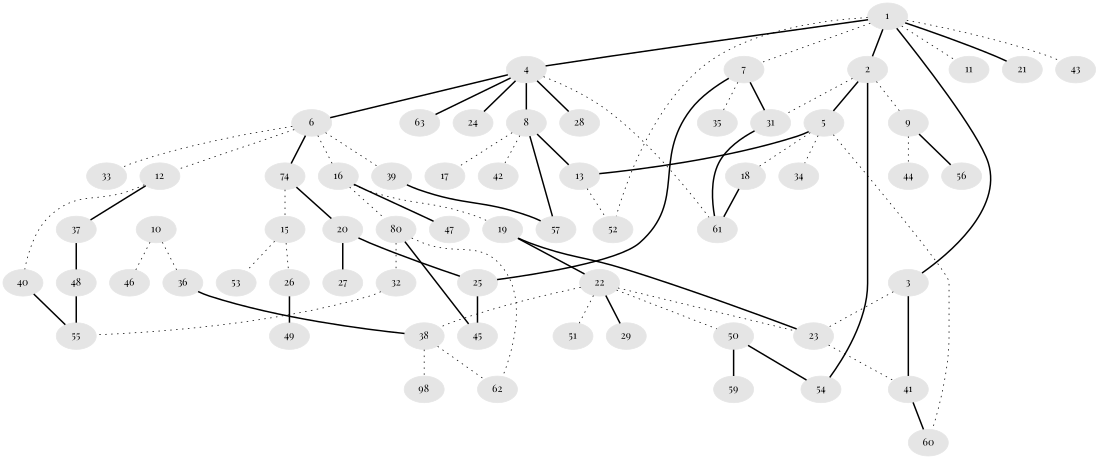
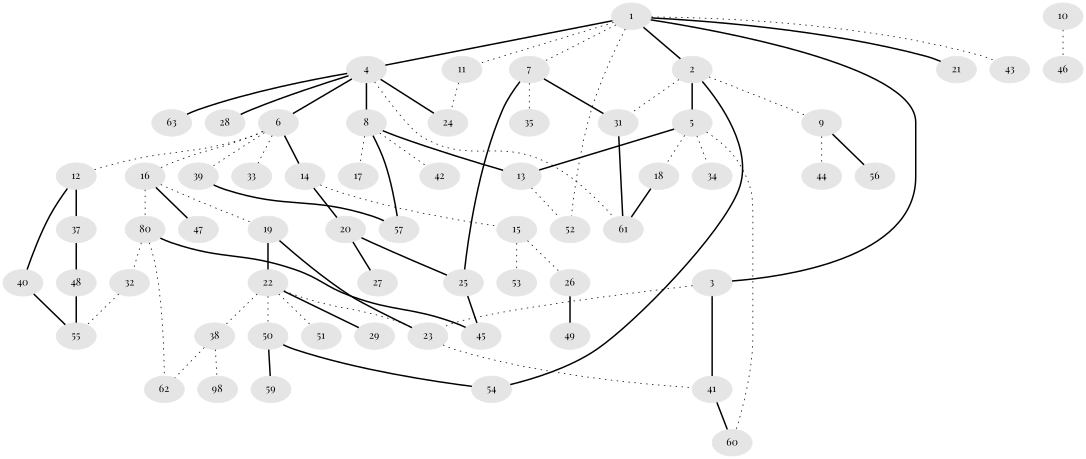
edge "11" -- "24": added
node "74": label "74" -> "14"
edge "12" -- "40": style dotted -> bold
node "36": removed
